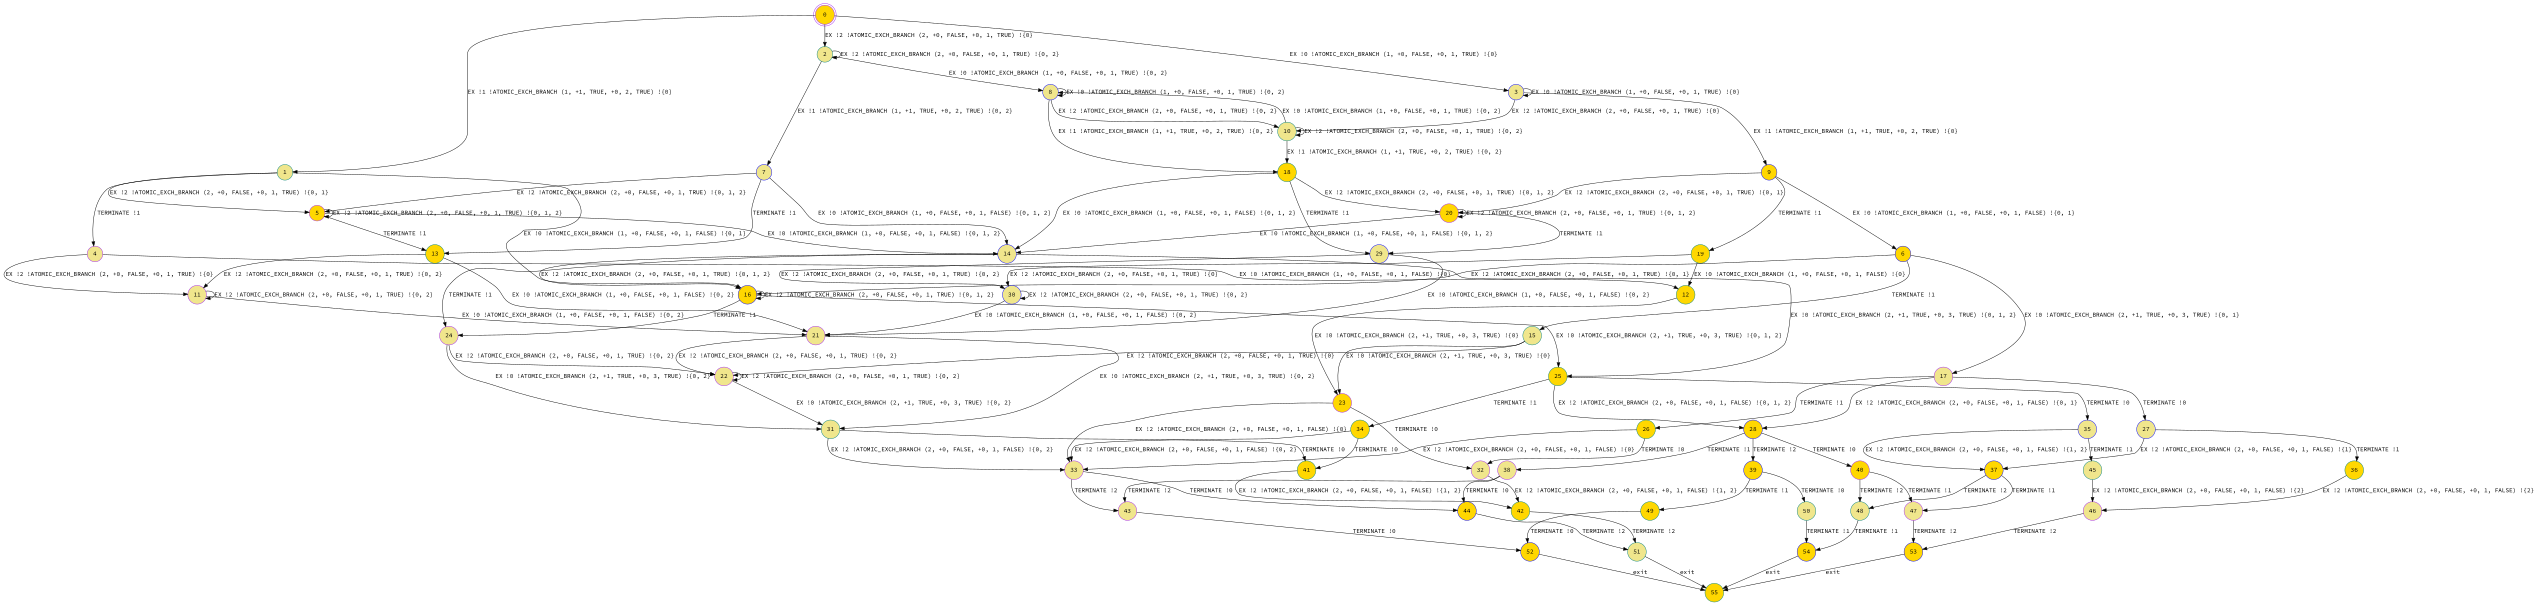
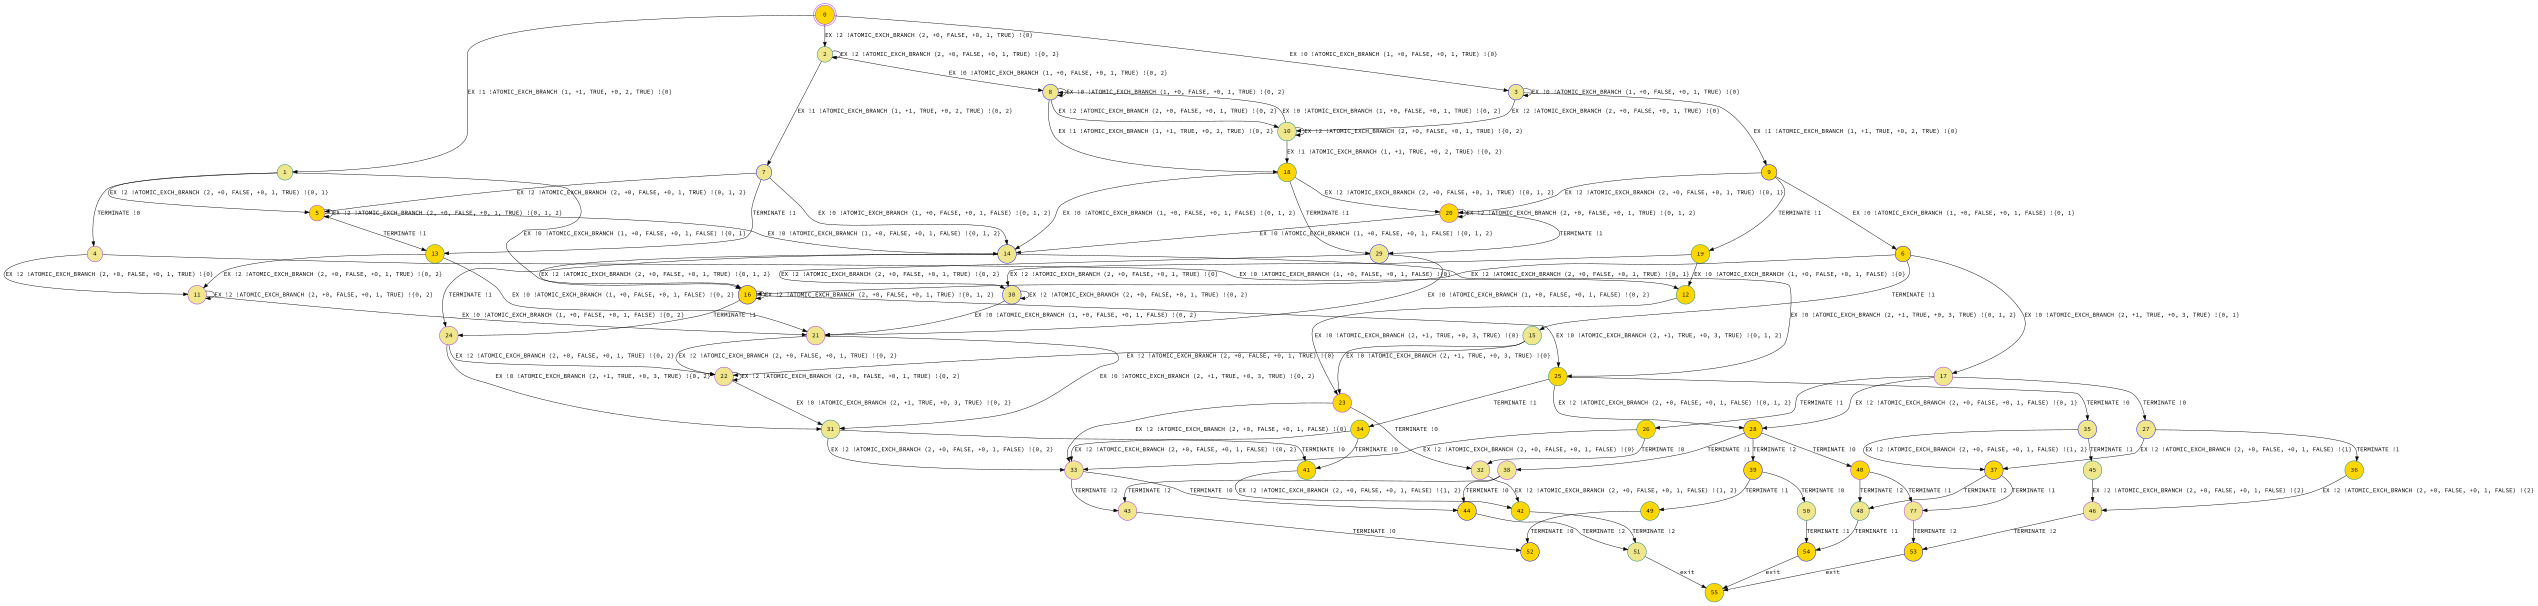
edge "1" -> "4": label "TERMINATE !1" -> "TERMINATE !0"
node "47": label "47" -> "77"
edge "52" -> "55": removed, label "exit"
